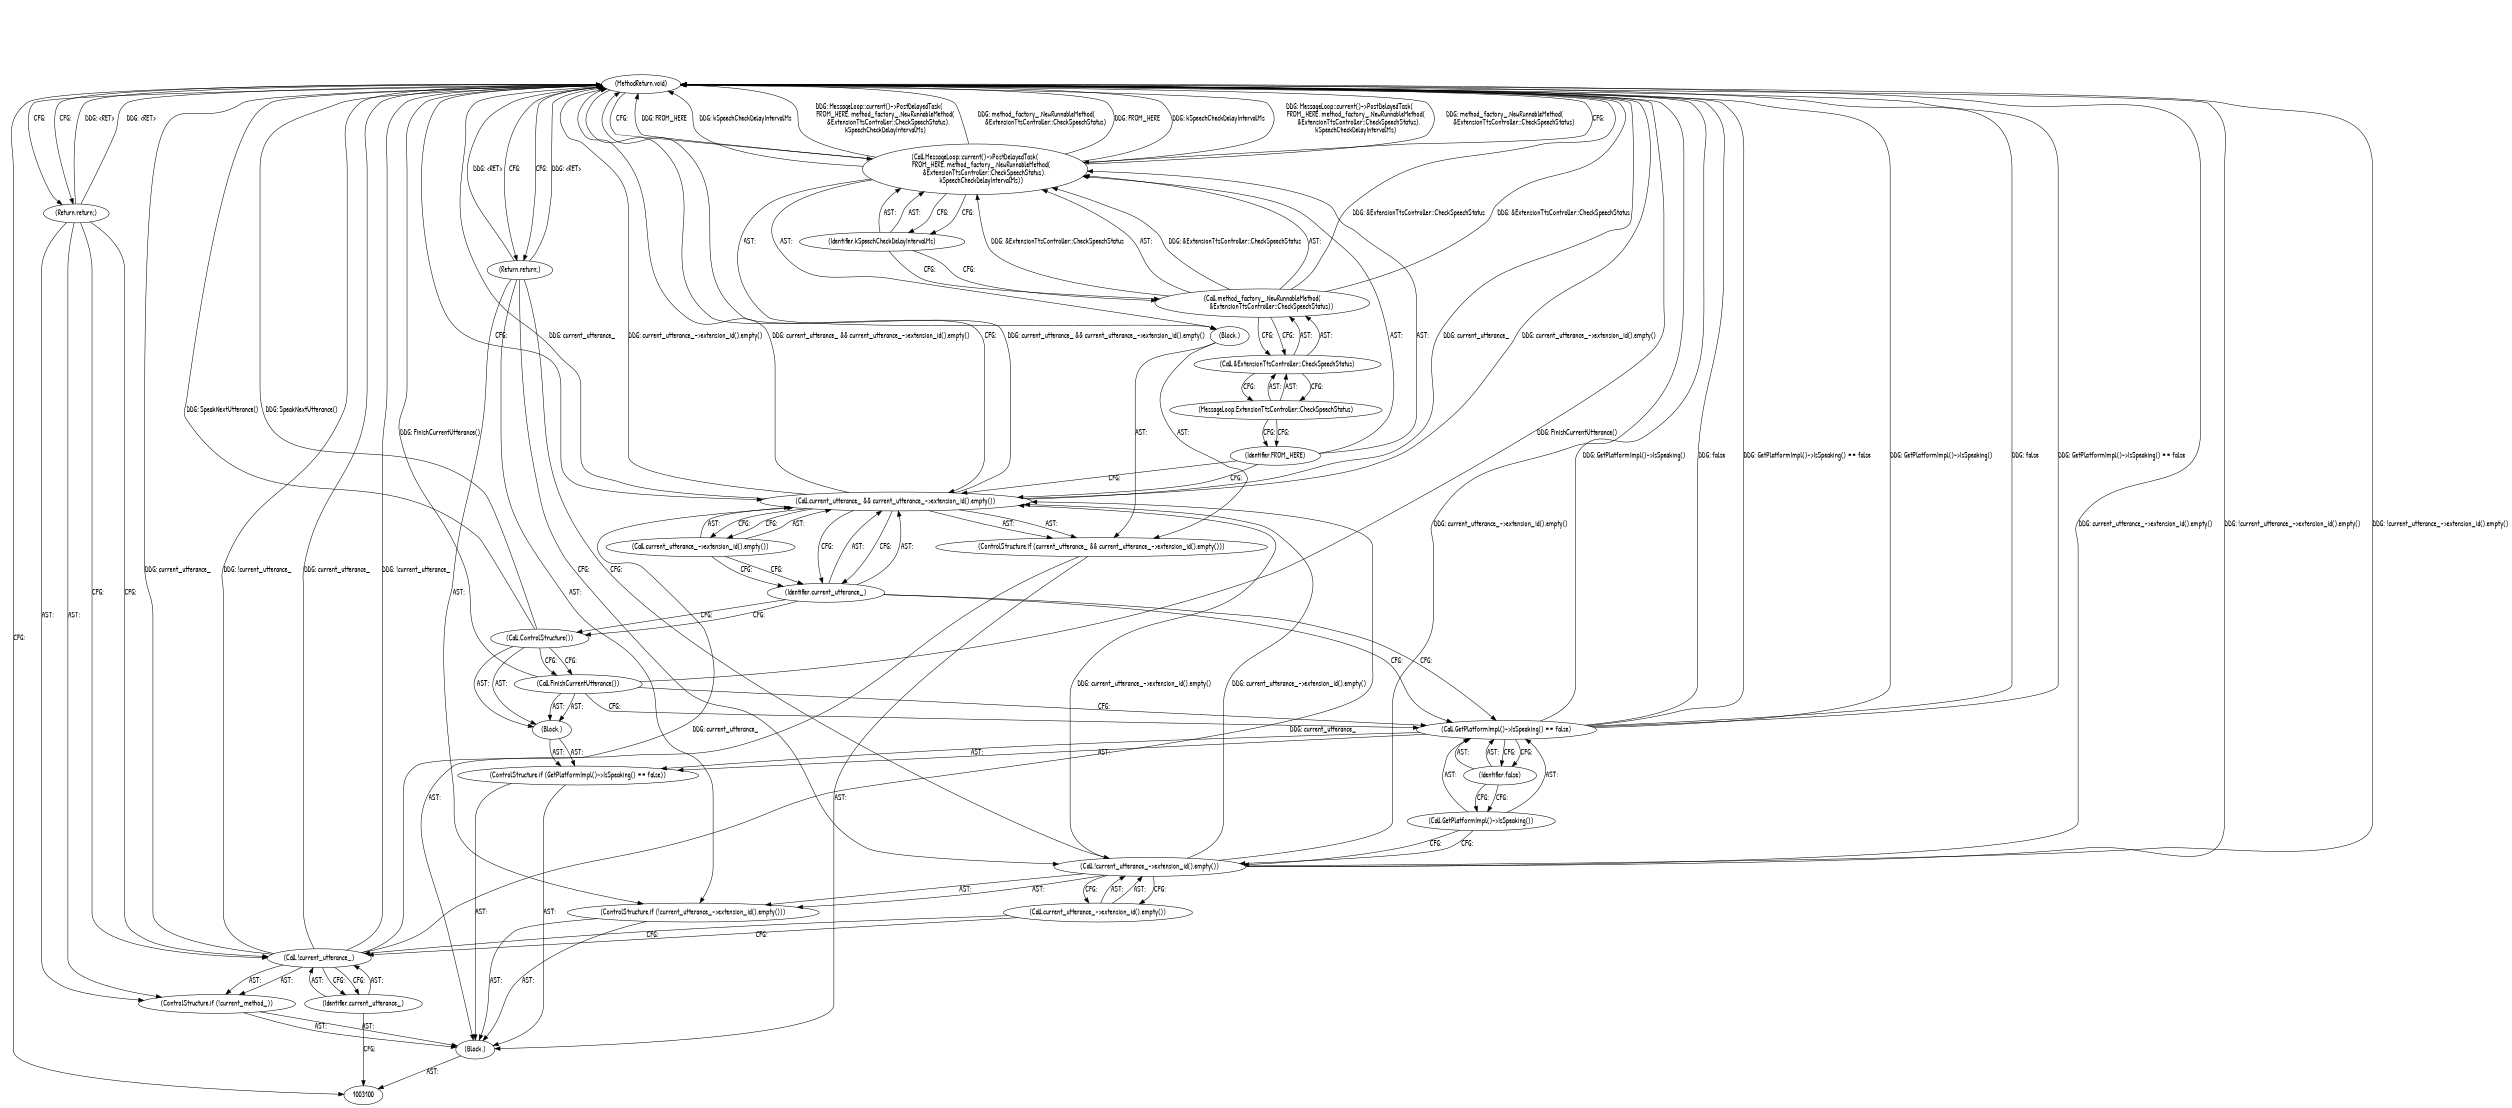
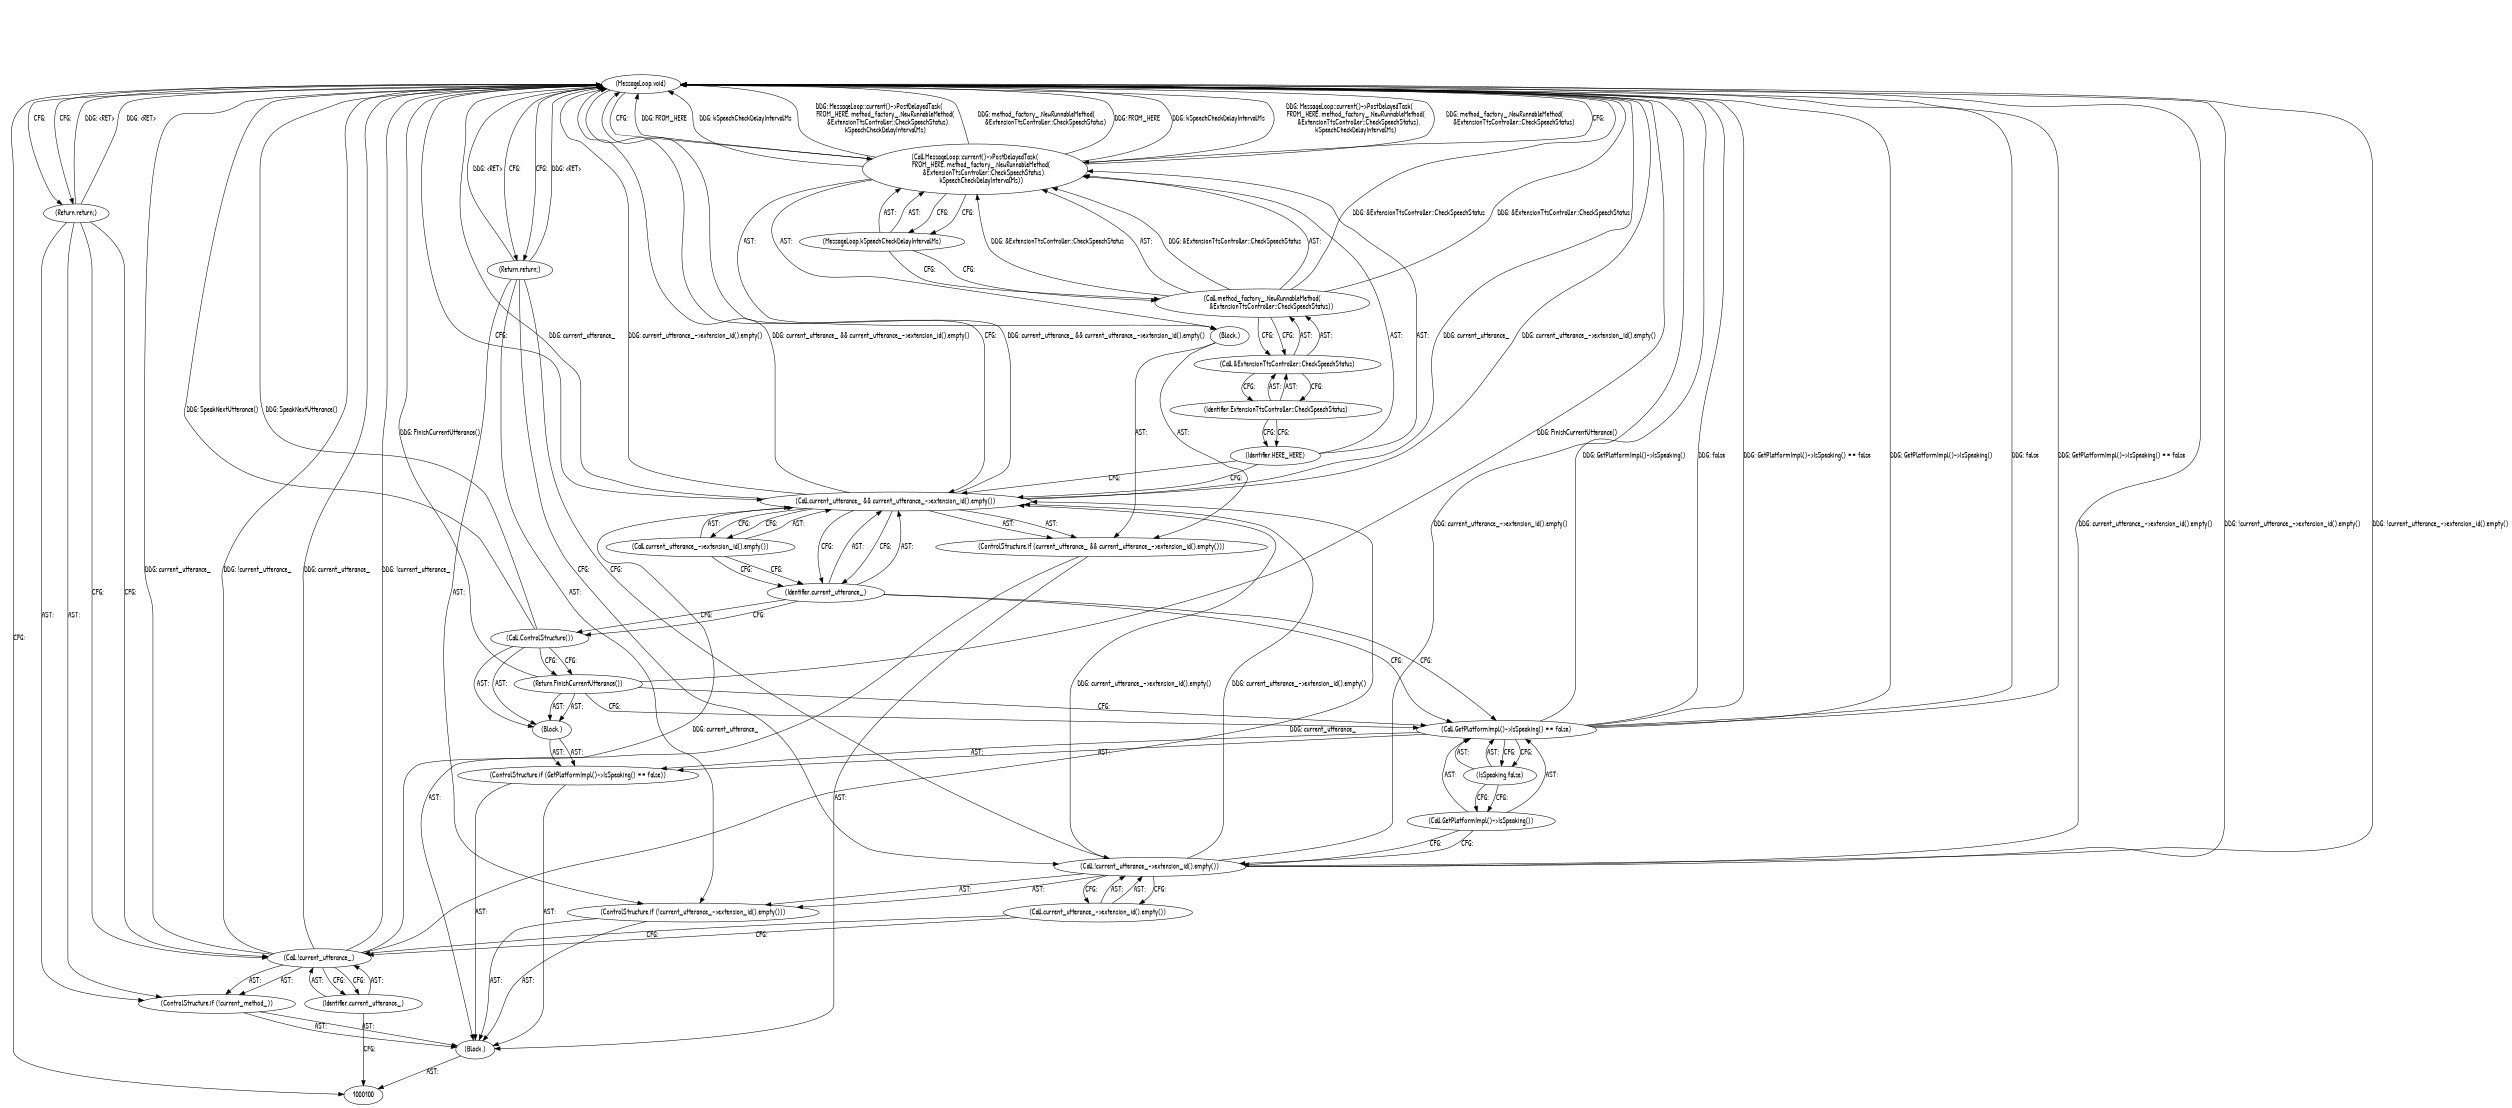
node "(MethodReturn,void)": label "(MethodReturn,void)" -> "(MessageLoop,void)"
node "(Identifier,kSpeechCheckDelayIntervalMs)": label "(Identifier,kSpeechCheckDelayIntervalMs)" -> "(MessageLoop,kSpeechCheckDelayIntervalMs)"
node "(MessageLoop,ExtensionTtsController::CheckSpeechStatus)": label "(MessageLoop,ExtensionTtsController::CheckSpeechStatus)" -> "(Identifier,ExtensionTtsController::CheckSpeechStatus)"
node "(Identifier,FROM_HERE)": label "(Identifier,FROM_HERE)" -> "(Identifier,HERE_HERE)"
node "(Call,FinishCurrentUtterance())": label "(Call,FinishCurrentUtterance())" -> "(Return,FinishCurrentUtterance())"
node "(Identifier,false)": label "(Identifier,false)" -> "(IsSpeaking,false)"
node "1003100": label "1003100" -> "1000100"
